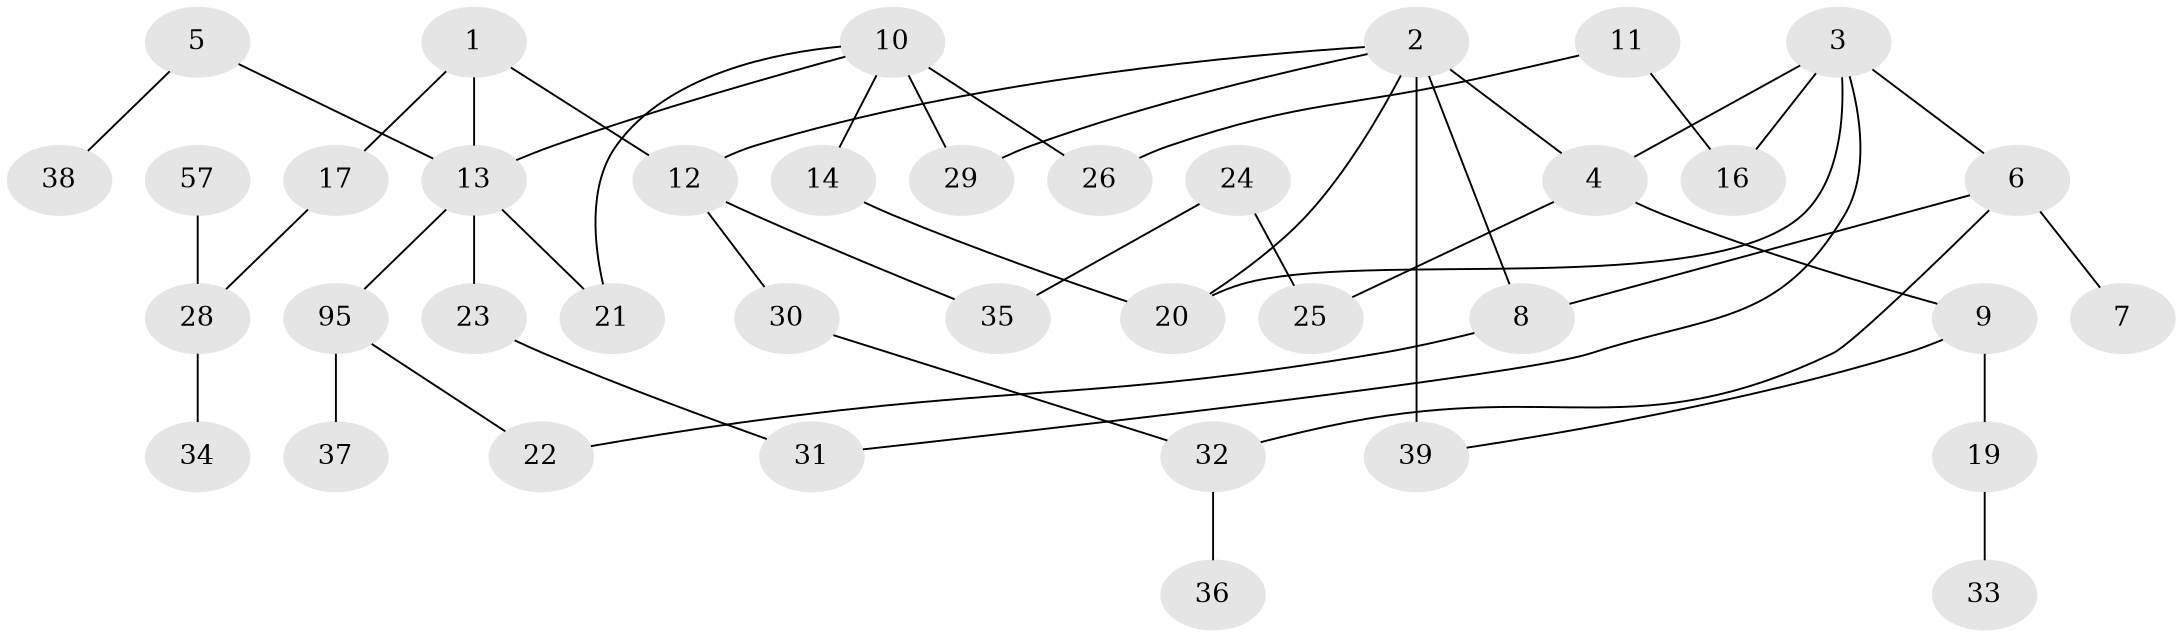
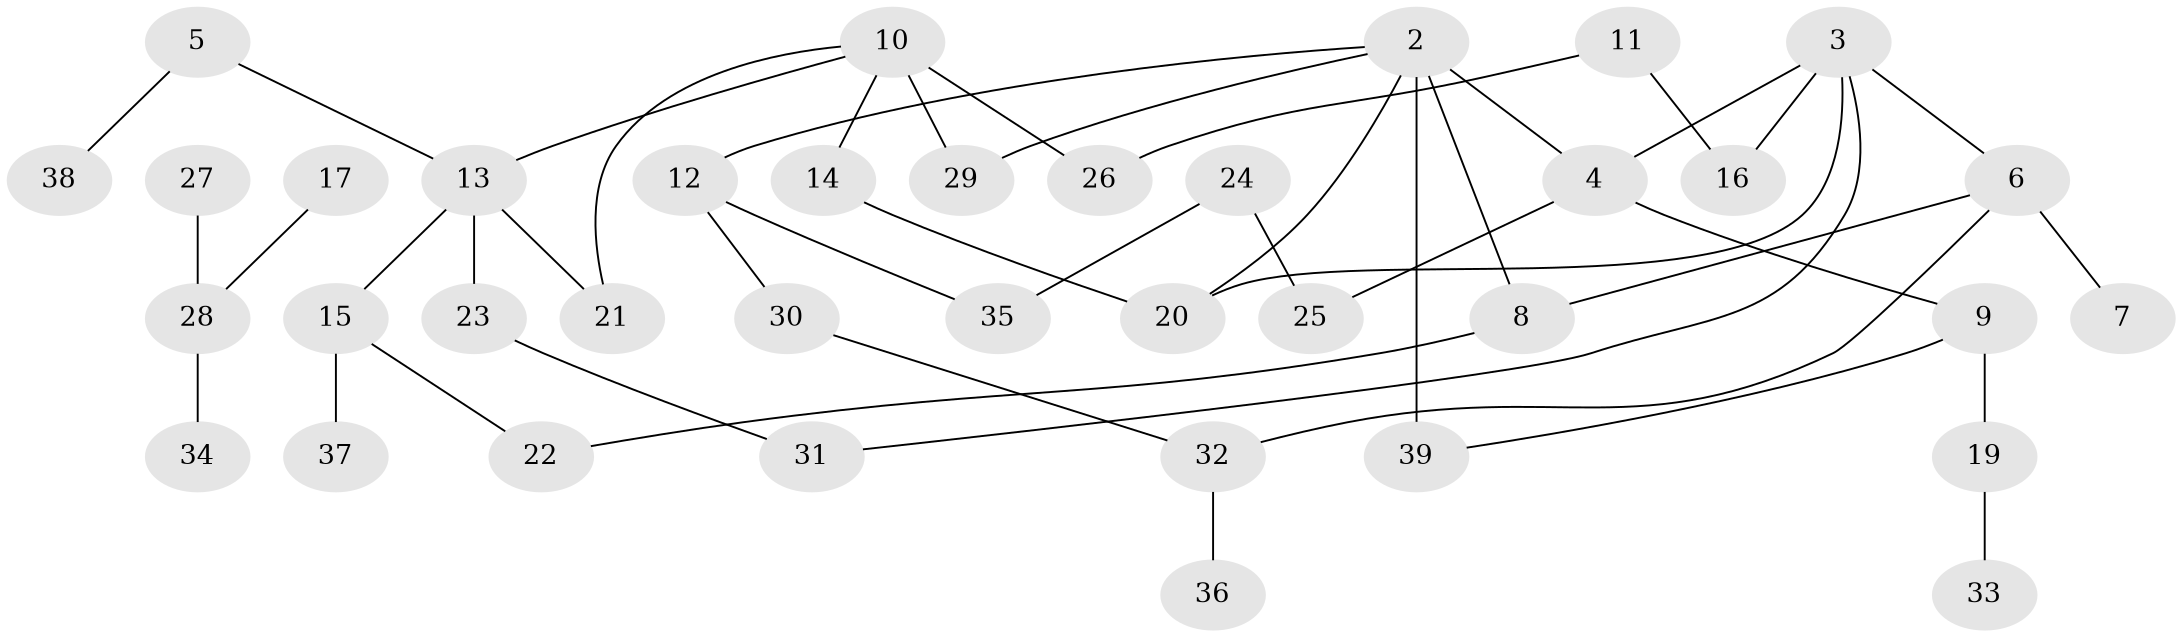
node "1": removed
node "57": label "57" -> "27"
node "95": label "95" -> "15"
